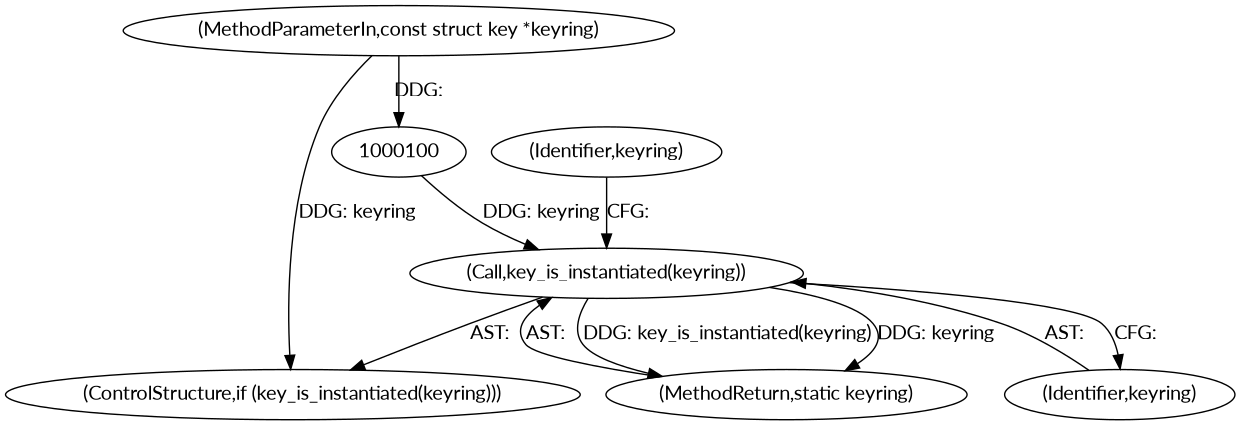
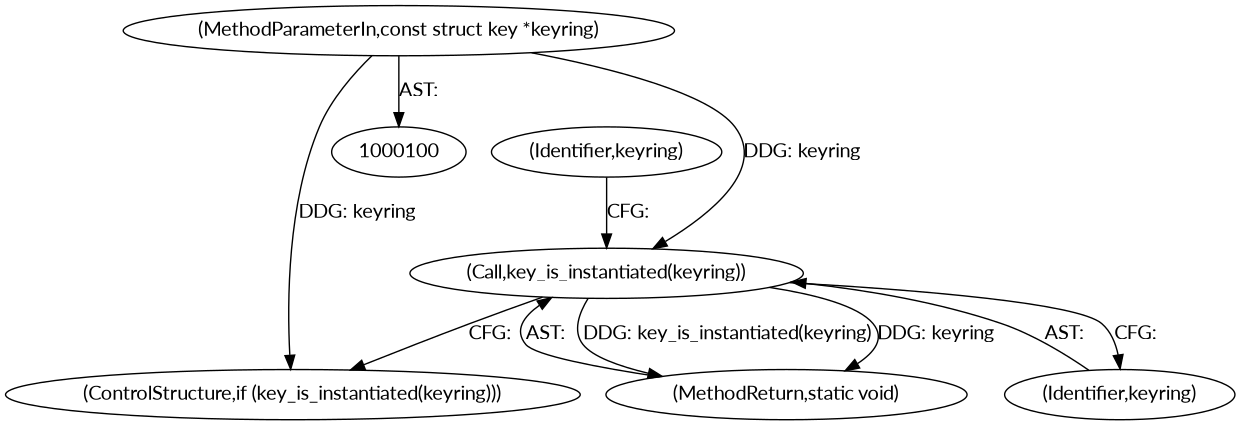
edge "(MethodParameterIn,const struct key *keyring)" -> "1000100": label "DDG: " -> "AST: "
edge "1000100" -> "(Call,key_is_instantiated(keyring))": now "(MethodParameterIn,const struct key *keyring)" -> "(Call,key_is_instantiated(keyring))"
edge "(Call,key_is_instantiated(keyring))" -> "(ControlStructure,if (key_is_instantiated(keyring)))": label "AST: " -> "CFG: "
node "(MethodReturn,static keyring)": label "(MethodReturn,static keyring)" -> "(MethodReturn,static void)"
